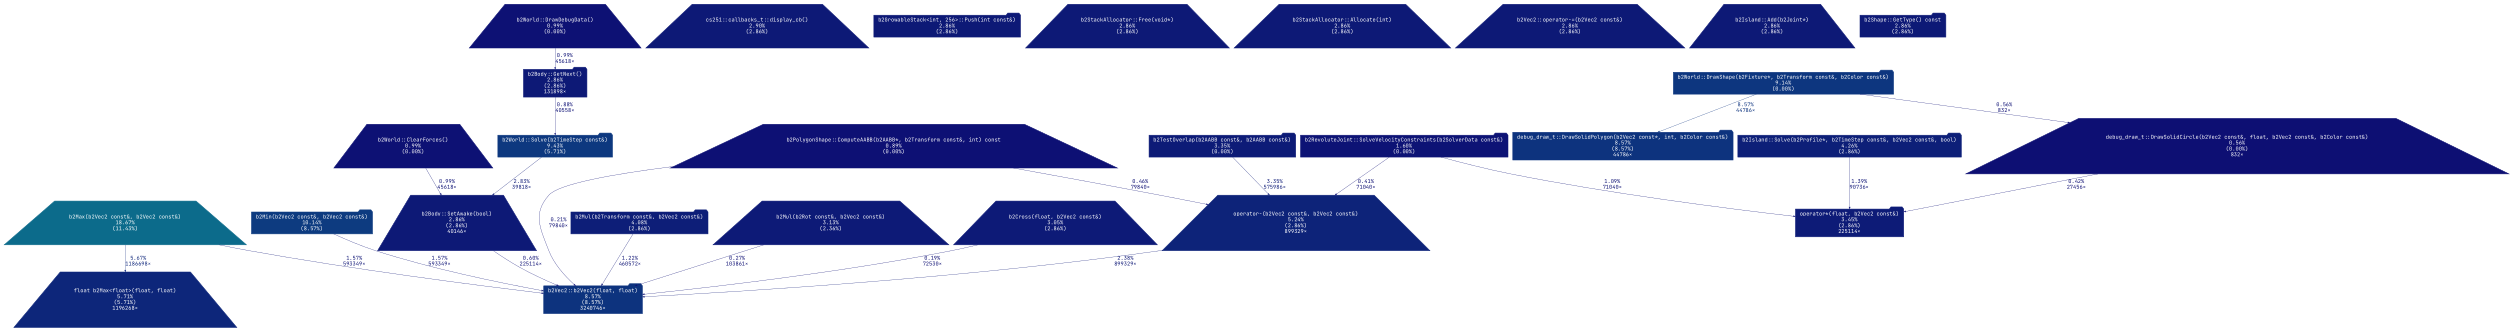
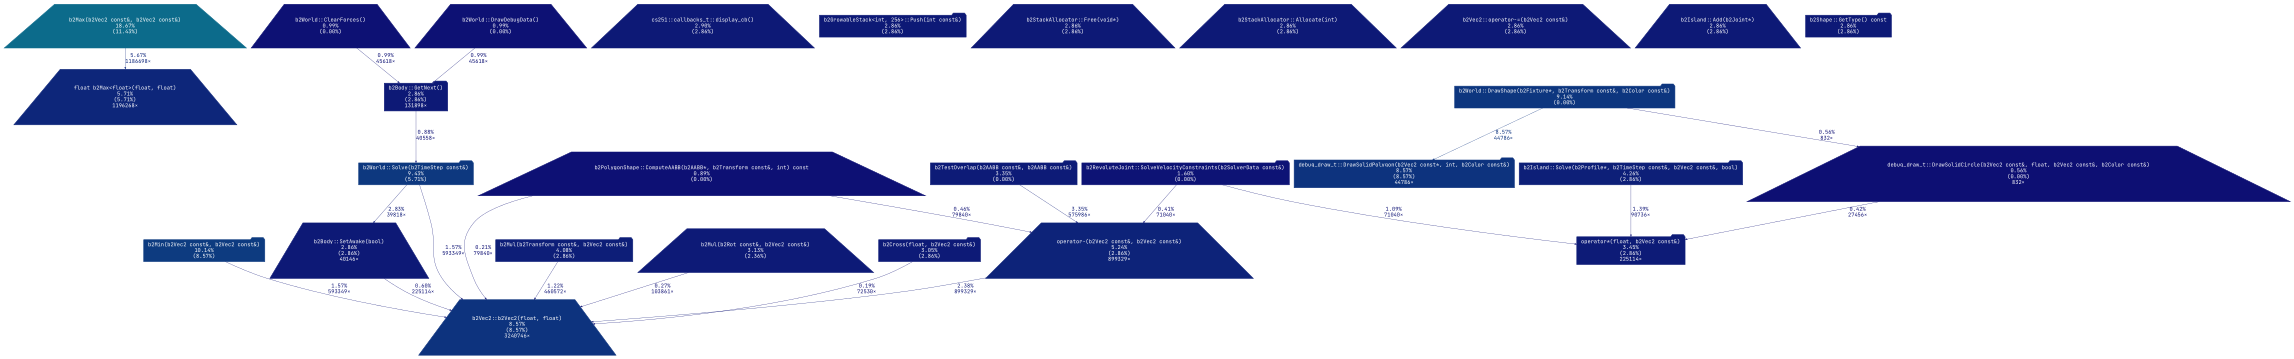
edge "b2World::ClearForces() 0.99% (0.00%)" -> "b2Body::SetAwake(bool) 2.86% (2.86%) 40146×": now "b2World::ClearForces() 0.99% (0.00%)" -> "b2Body::GetNext() 2.86% (2.86%) 131898×"
node "b2Cross(float, b2Vec2 const&) 3.05% (2.86%)": shape trapezium -> folder
edge "b2Max(b2Vec2 const&, b2Vec2 const&) 18.67% (11.43%)" -> "b2Vec2::b2Vec2(float, float) 8.57% (8.57%) 3240746×": now "b2World::Solve(b2TimeStep const&) 9.43% (5.71%)" -> "b2Vec2::b2Vec2(float, float) 8.57% (8.57%) 3240746×"
node "b2Vec2::b2Vec2(float, float) 8.57% (8.57%) 3240746×": shape folder -> trapezium
